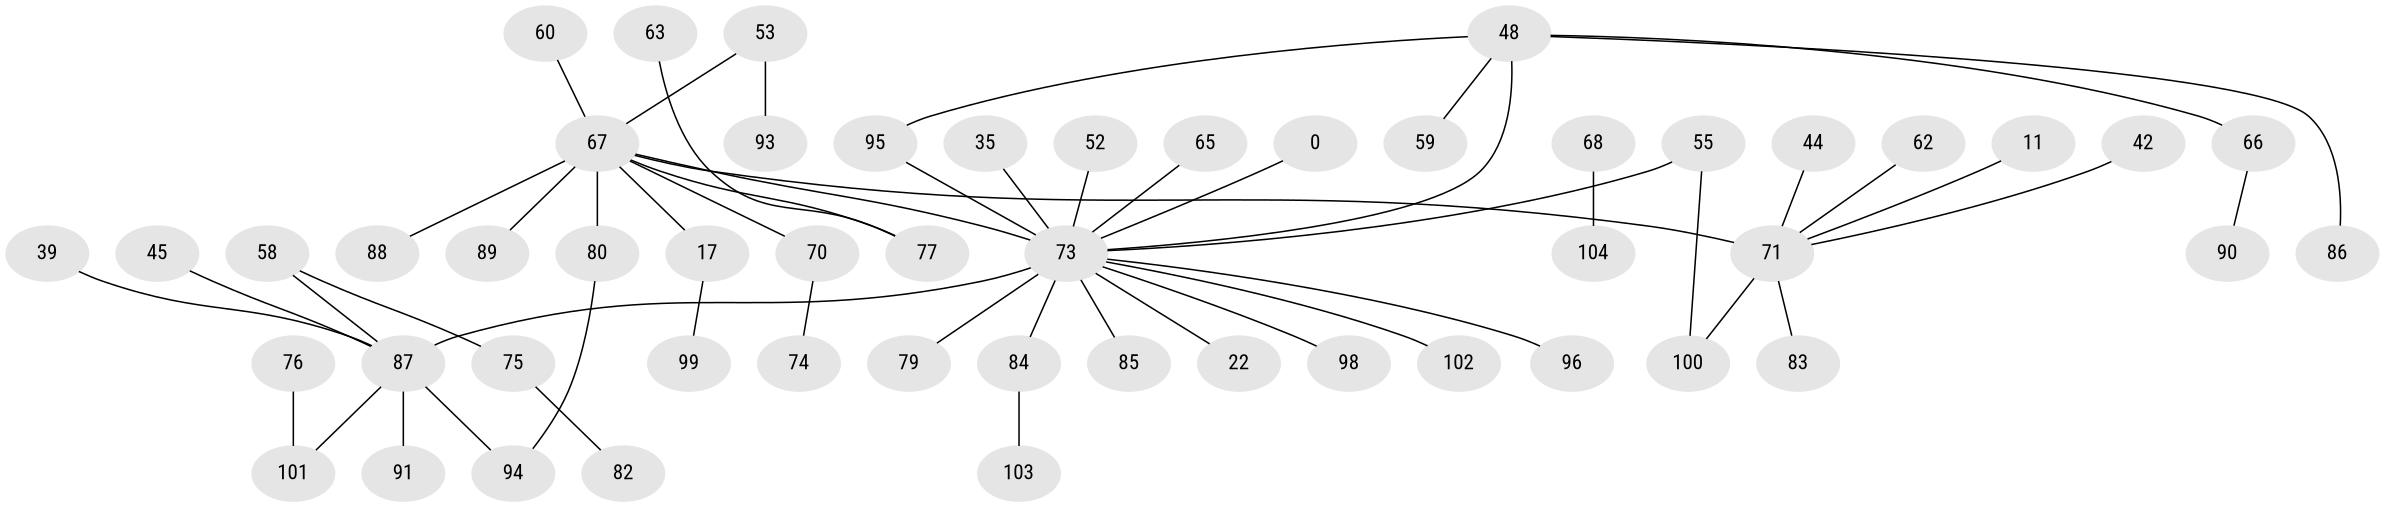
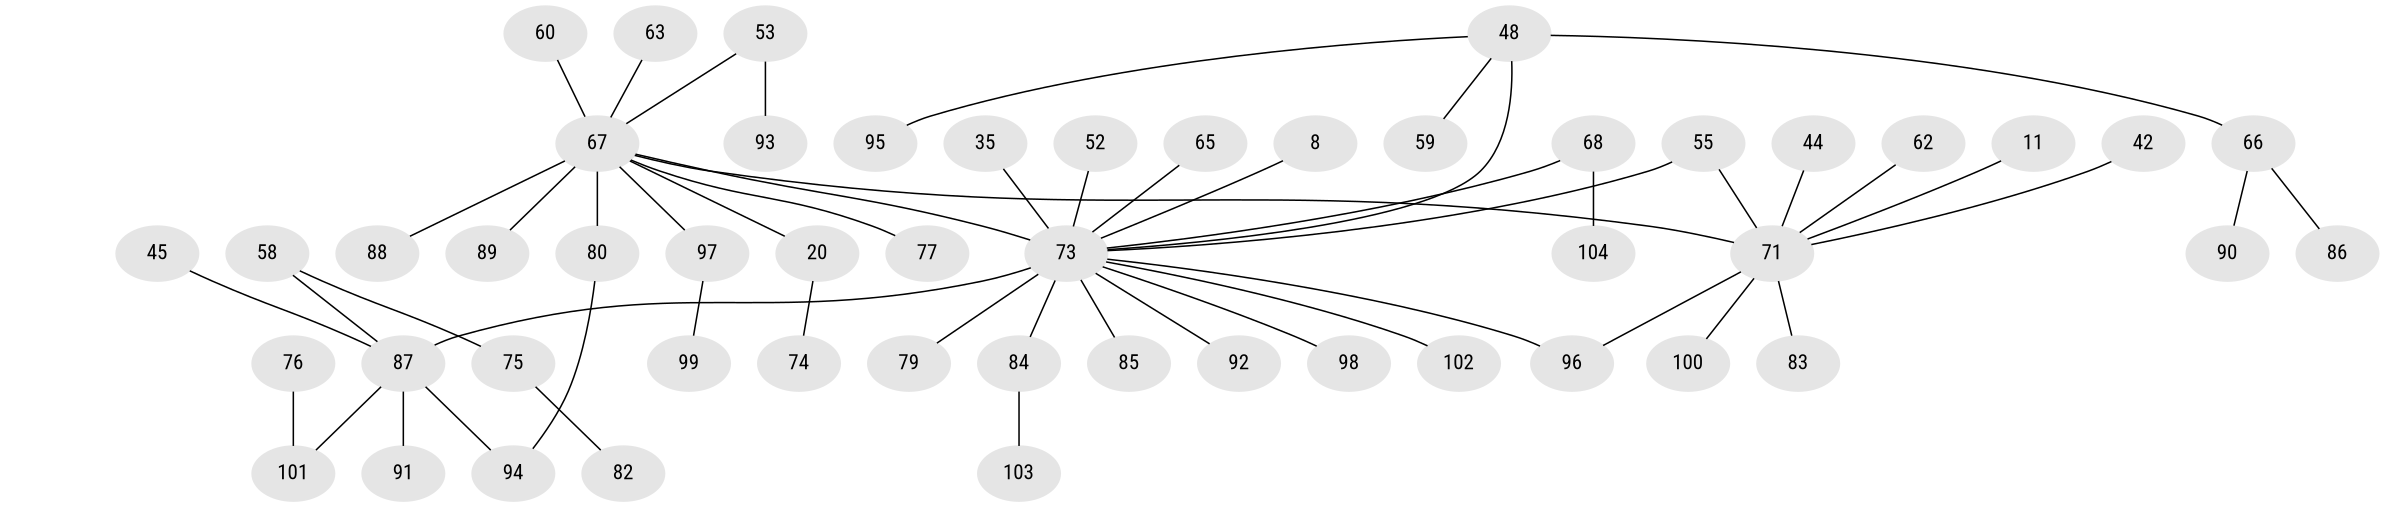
edge "48" -- "86": now "66" -- "86"
node "0": label "0" -> "8"
edge "63" -- "77": now "63" -- "67"
edge "95" -- "73": now "68" -- "73"
node "39": removed
node "17": label "17" -> "97"
node "70": label "70" -> "20"
edge "55" -- "100": now "55" -- "71"
edge "71" -- "96": added
node "22": label "22" -> "92"
